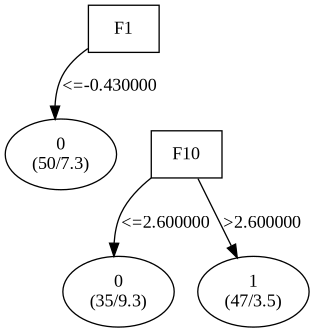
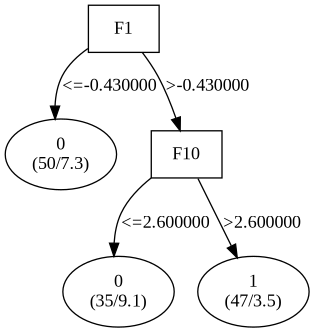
edge "F1" -> "F10": added, label ">-0.430000"
node "0 (35/9.3)": label "0 (35/9.3)" -> "0 (35/9.1)"
